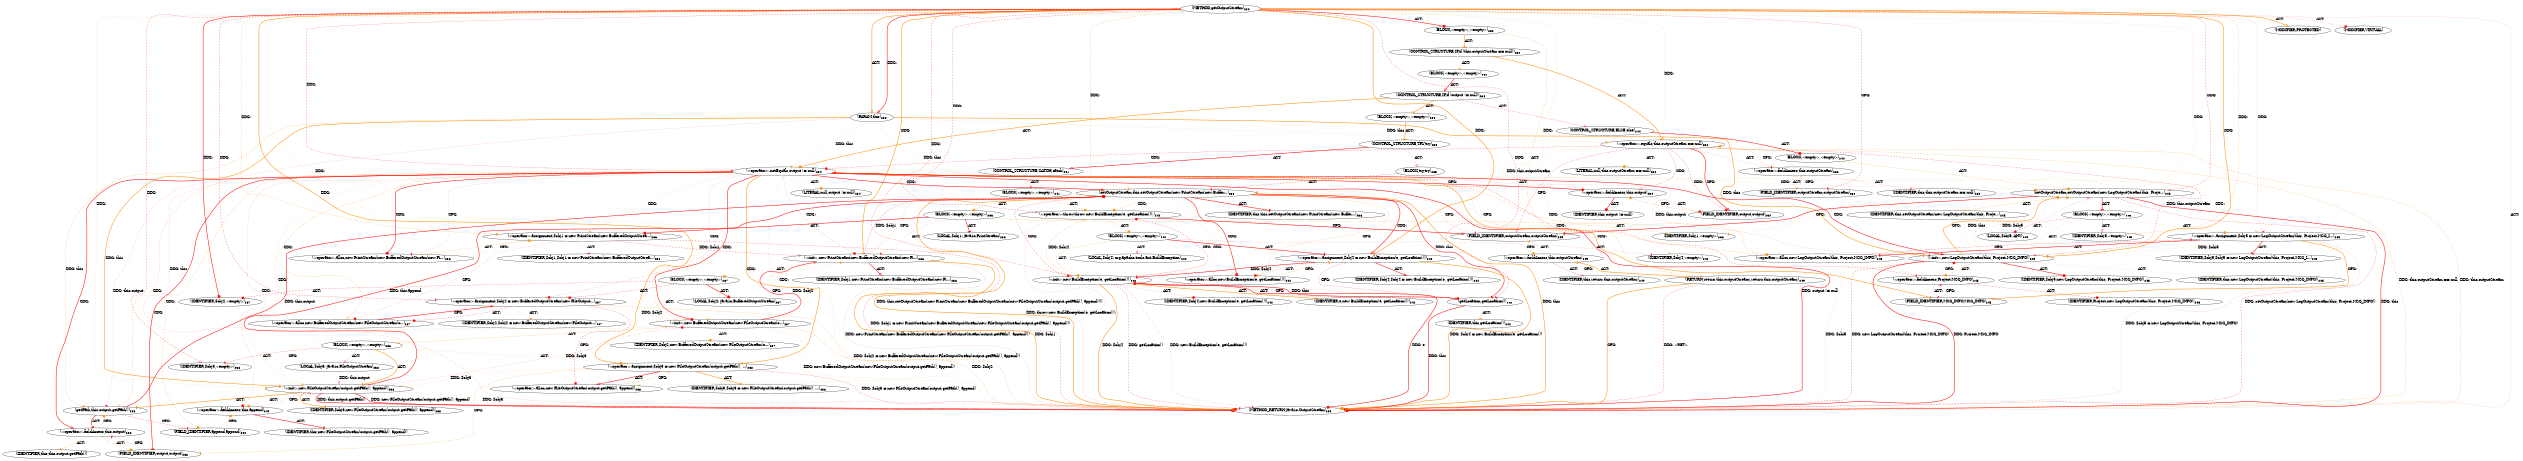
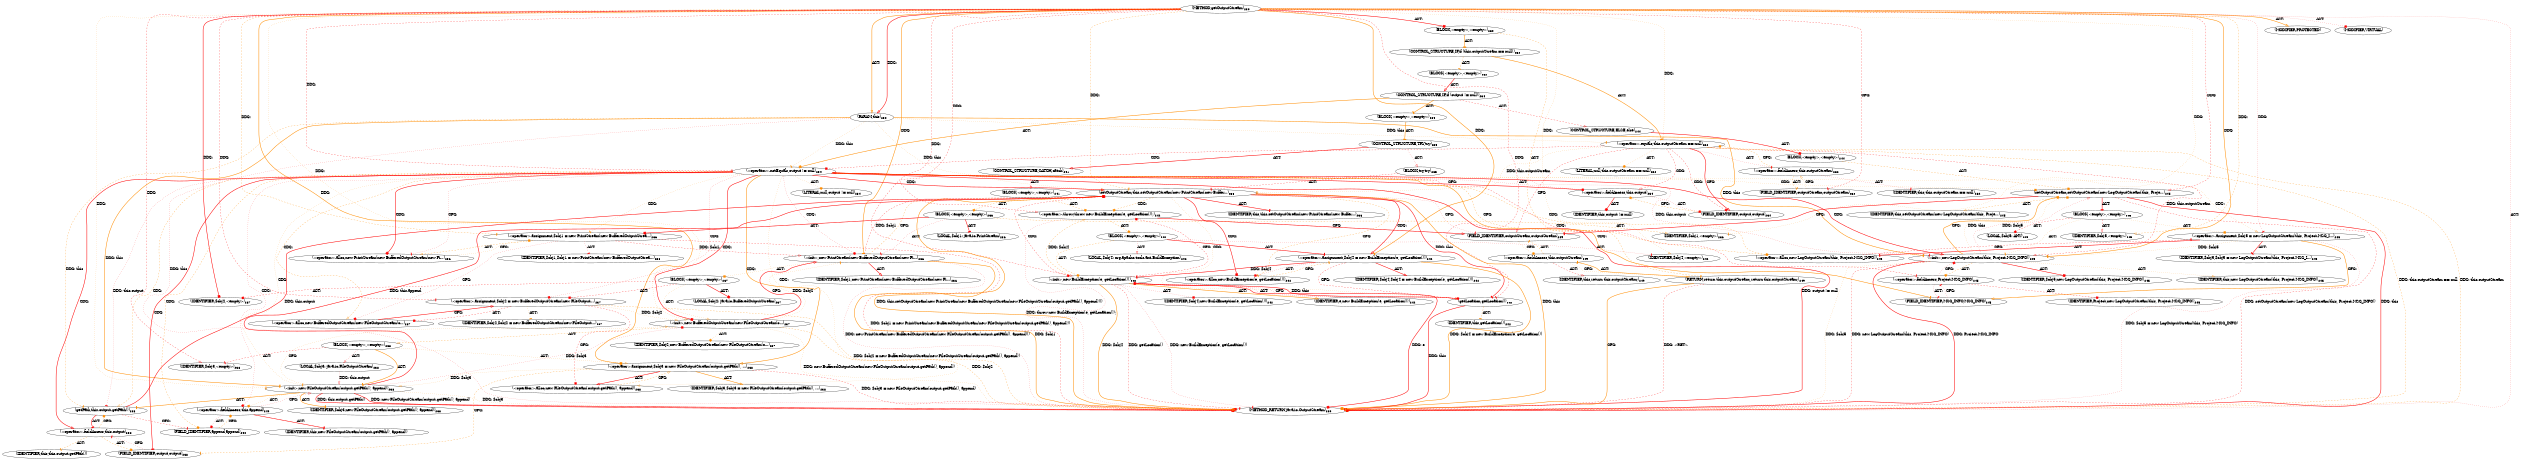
edge "(<operator>.fieldAccess,this.append)" -> "(FIELD_IDENTIFIER,append,append)": added, label "AST:"
